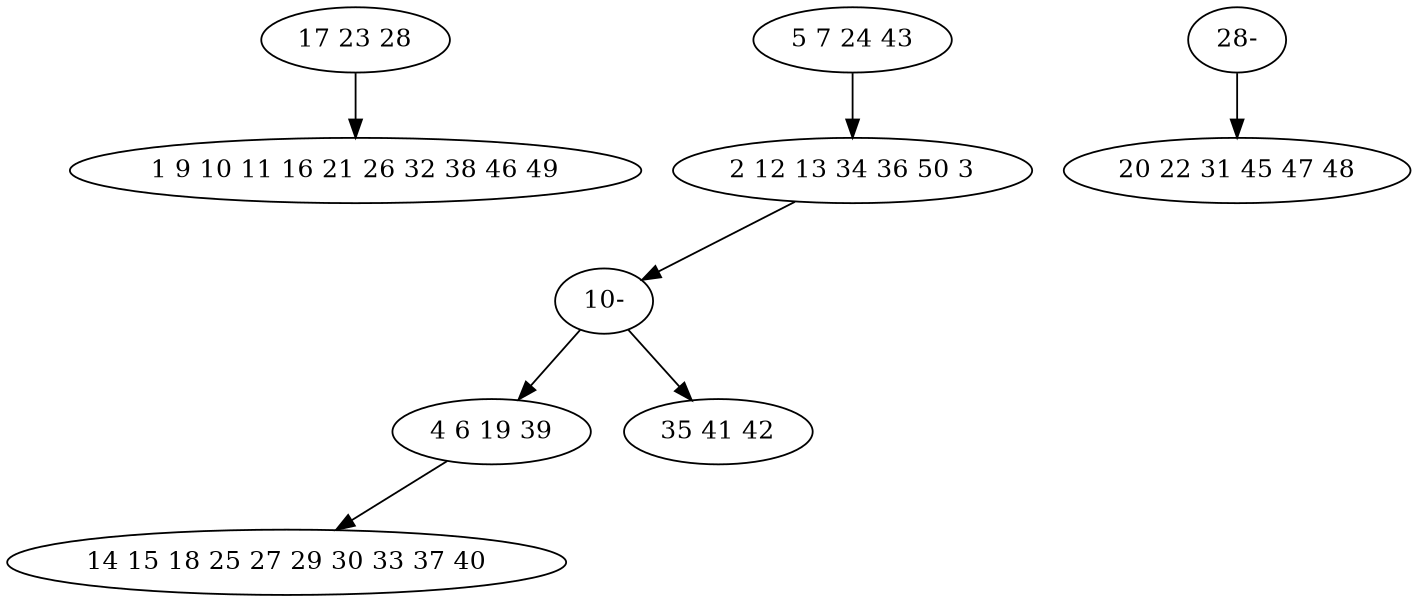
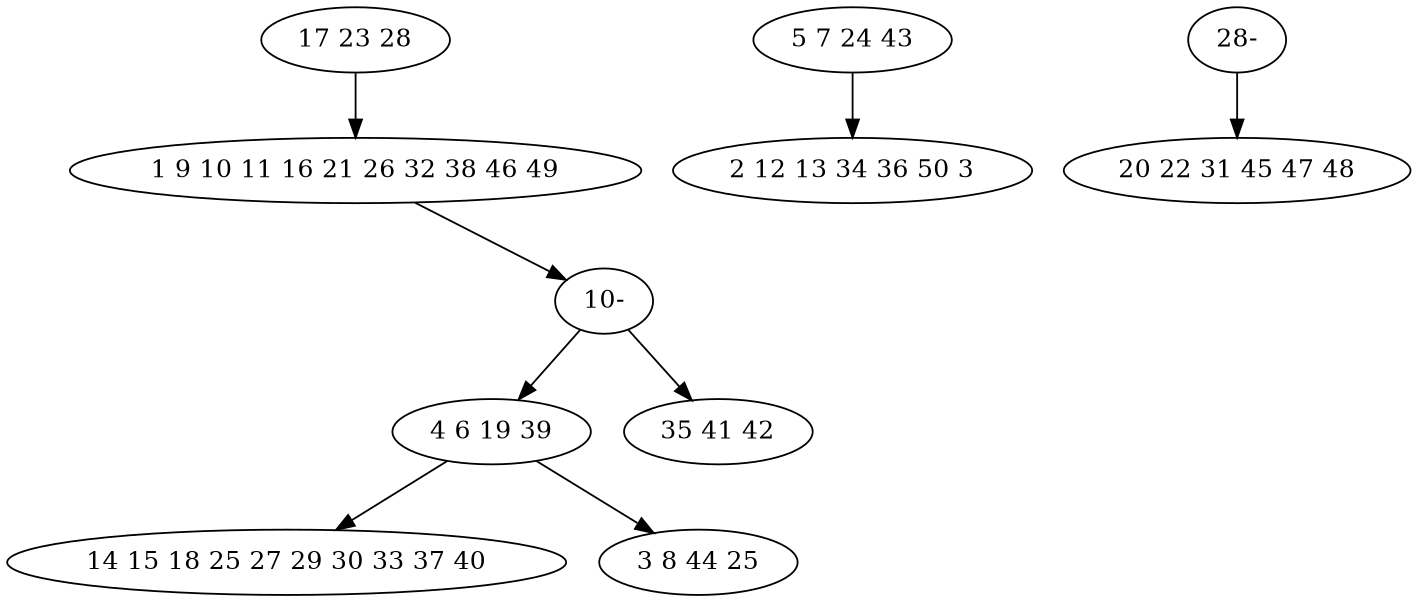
edge "2 12 13 34 36 50 3" -> "10-": now "1 9 10 11 16 21 26 32 38 46 49" -> "10-"
node "3 8 44 25": added
